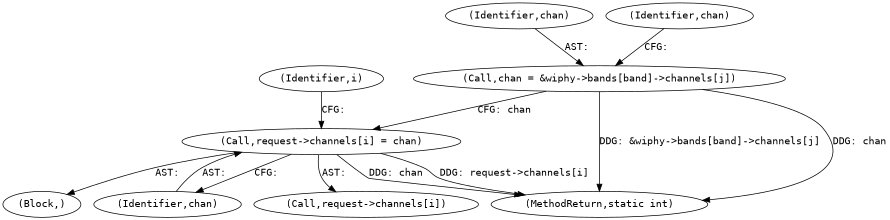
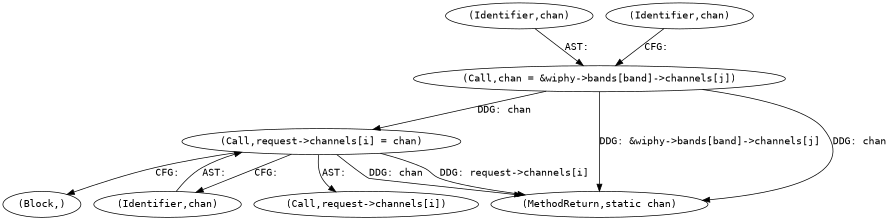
node "(Identifier,i)": removed
edge "(Call,chan = &wiphy->bands[band]->channels[j])" -> "(Call,request->channels[i] = chan)": label "CFG: chan" -> "DDG: chan"
edge "(Call,request->channels[i] = chan)" -> "(Block,)": label "AST: " -> "CFG: "
node "(MethodReturn,static int)": label "(MethodReturn,static int)" -> "(MethodReturn,static chan)"
